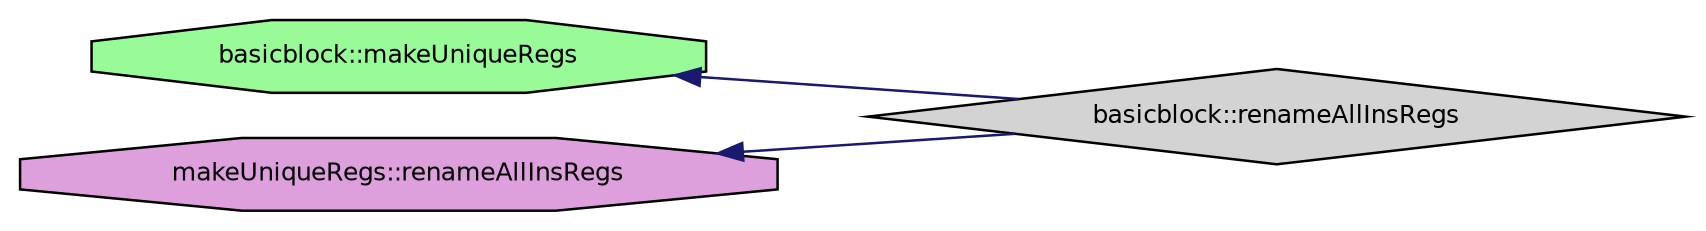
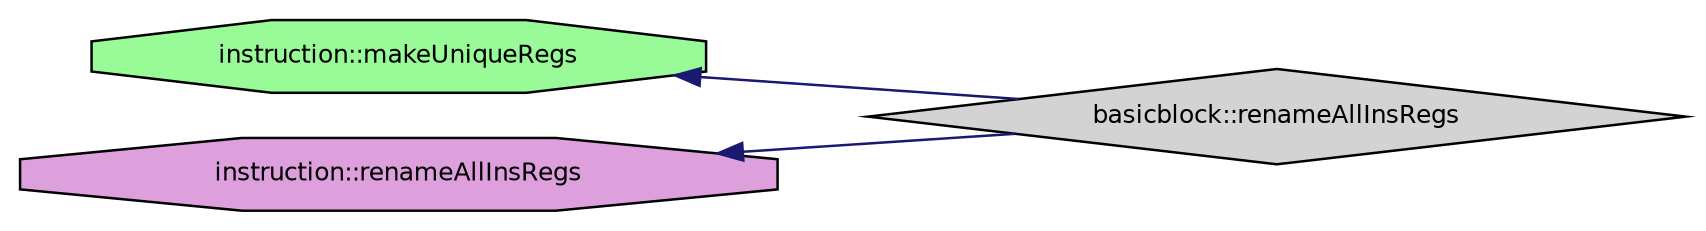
node "basicblock::makeUniqueRegs": label "basicblock::makeUniqueRegs" -> "instruction::makeUniqueRegs"
node "makeUniqueRegs::renameAllInsRegs": label "makeUniqueRegs::renameAllInsRegs" -> "instruction::renameAllInsRegs"
